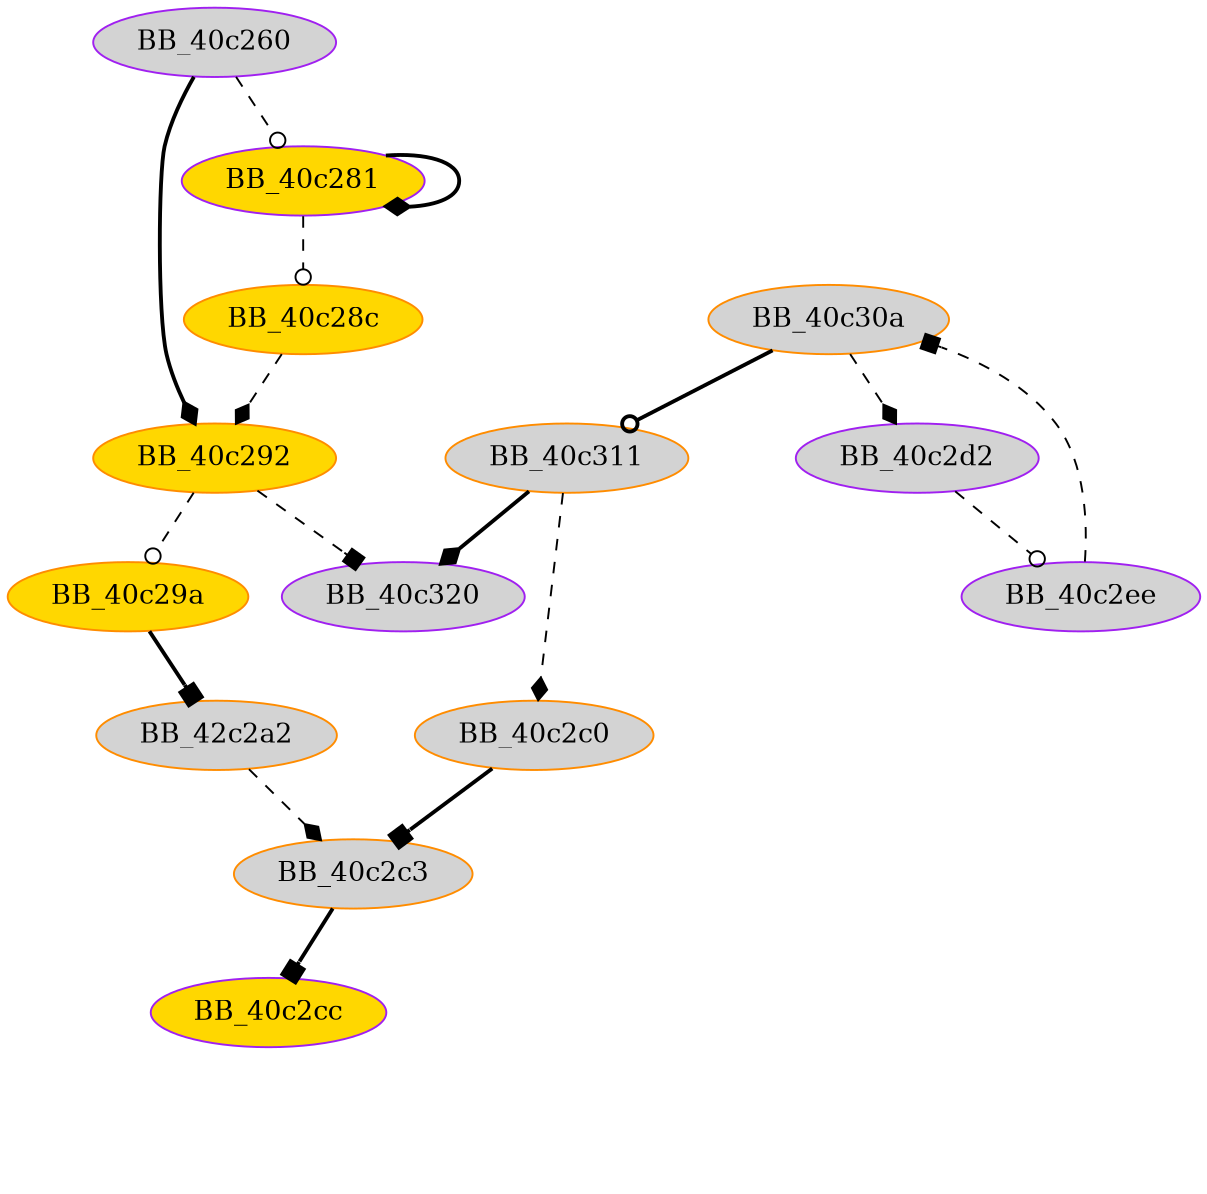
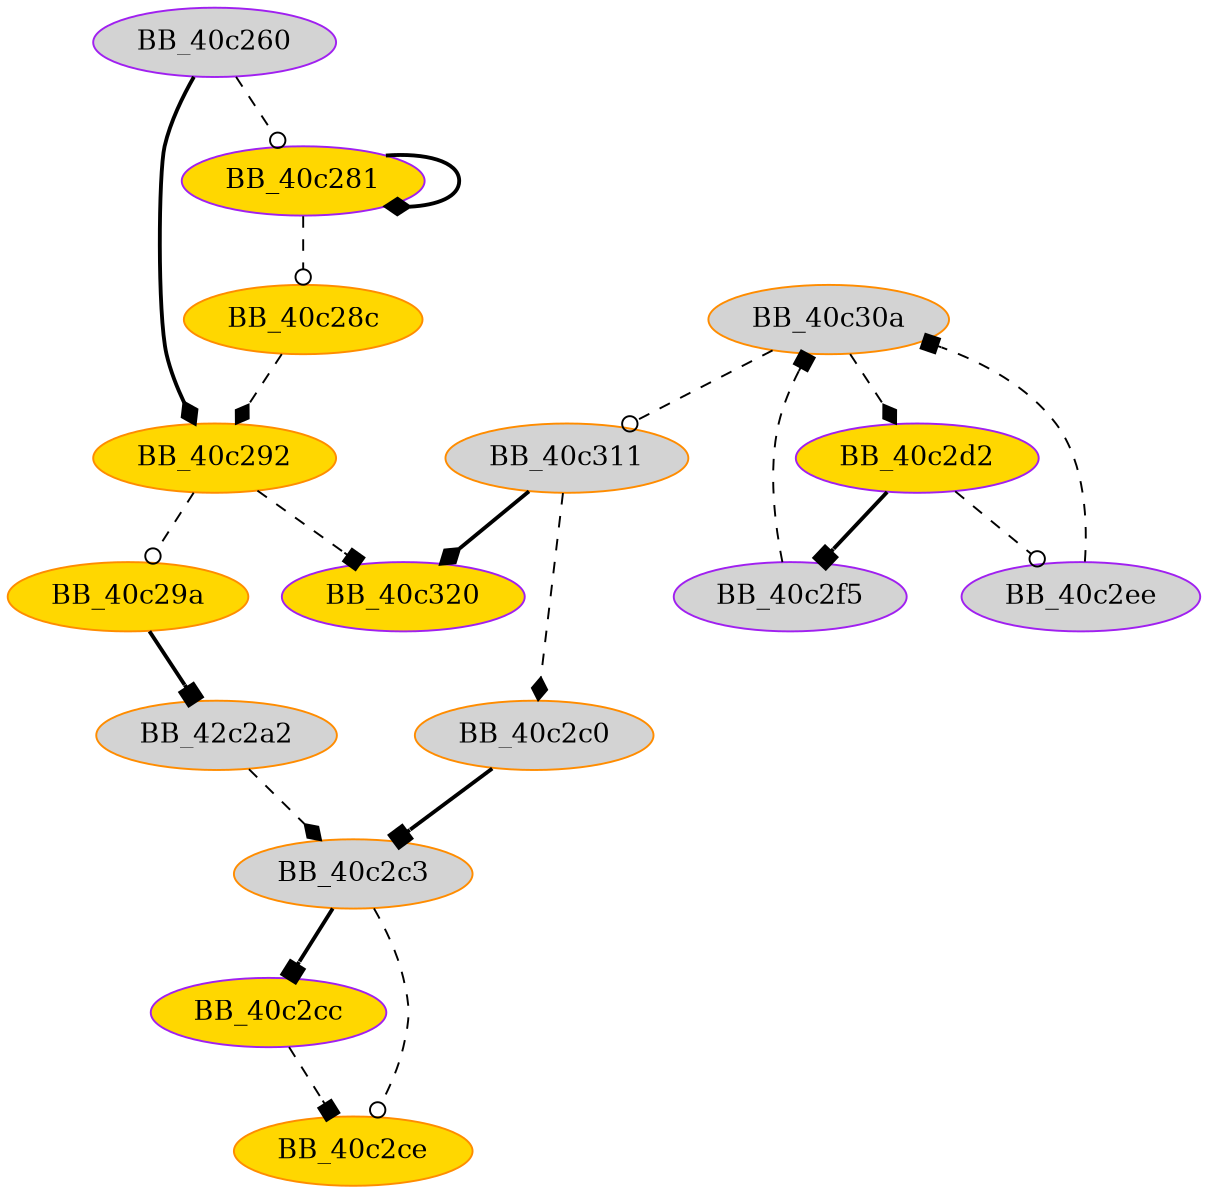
edge "BB_40c30a" -> "BB_40c311": style bold -> dashed
node "BB_40c2d2": fillcolor lightgrey -> gold
node "BB_40c320": fillcolor lightgrey -> gold
node "BB_40c2f5": added
node "BB_40c2ce": added
